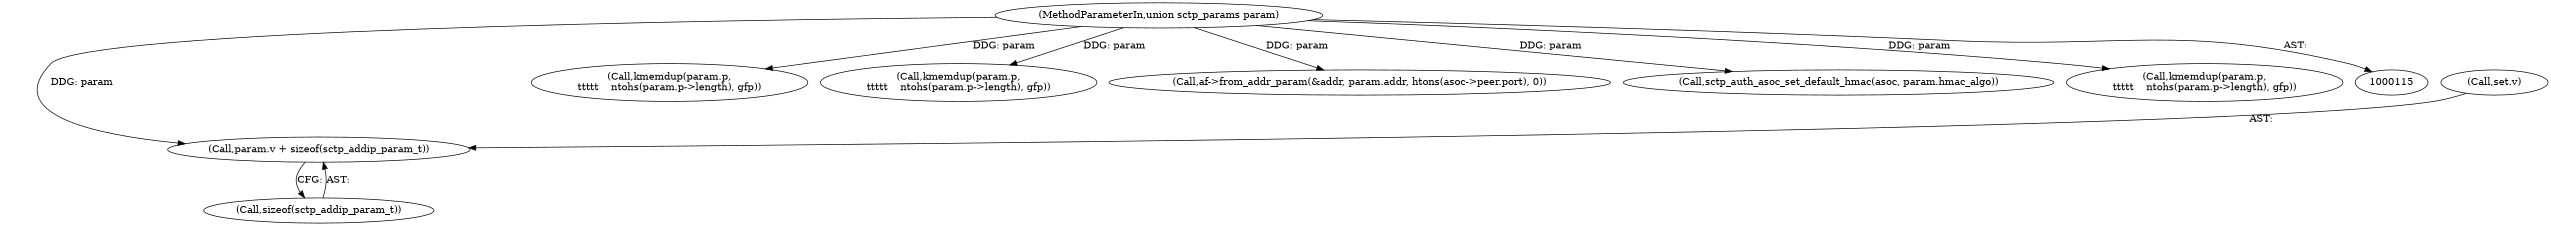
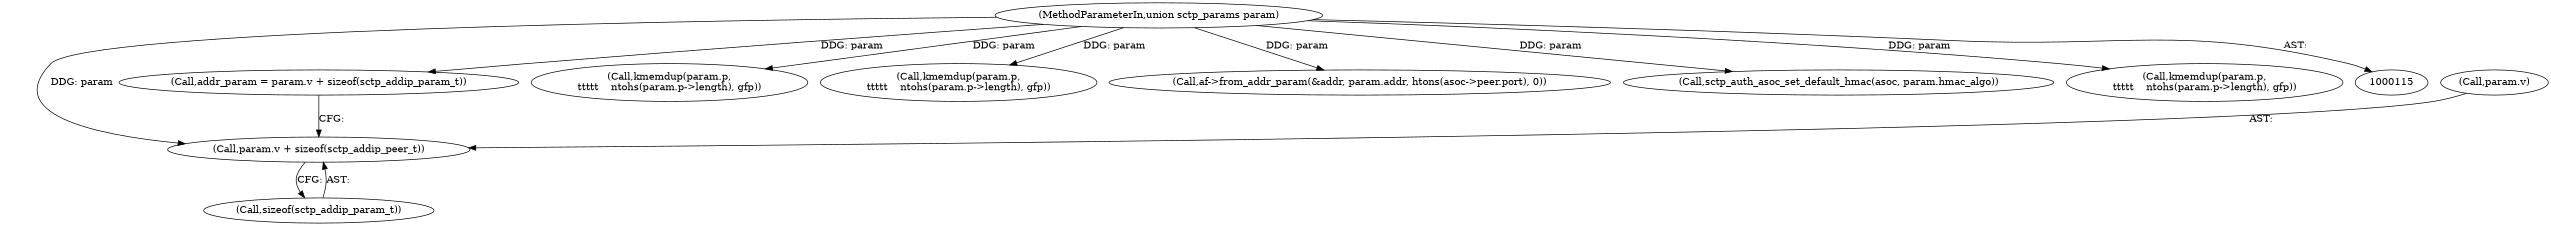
node "(Call,addr_param = param.v + sizeof(sctp_addip_param_t))": added
node "(Call,set.v)": label "(Call,set.v)" -> "(Call,param.v)"
node "(Call,param.v + sizeof(sctp_addip_param_t))": label "(Call,param.v + sizeof(sctp_addip_param_t))" -> "(Call,param.v + sizeof(sctp_addip_peer_t))"
